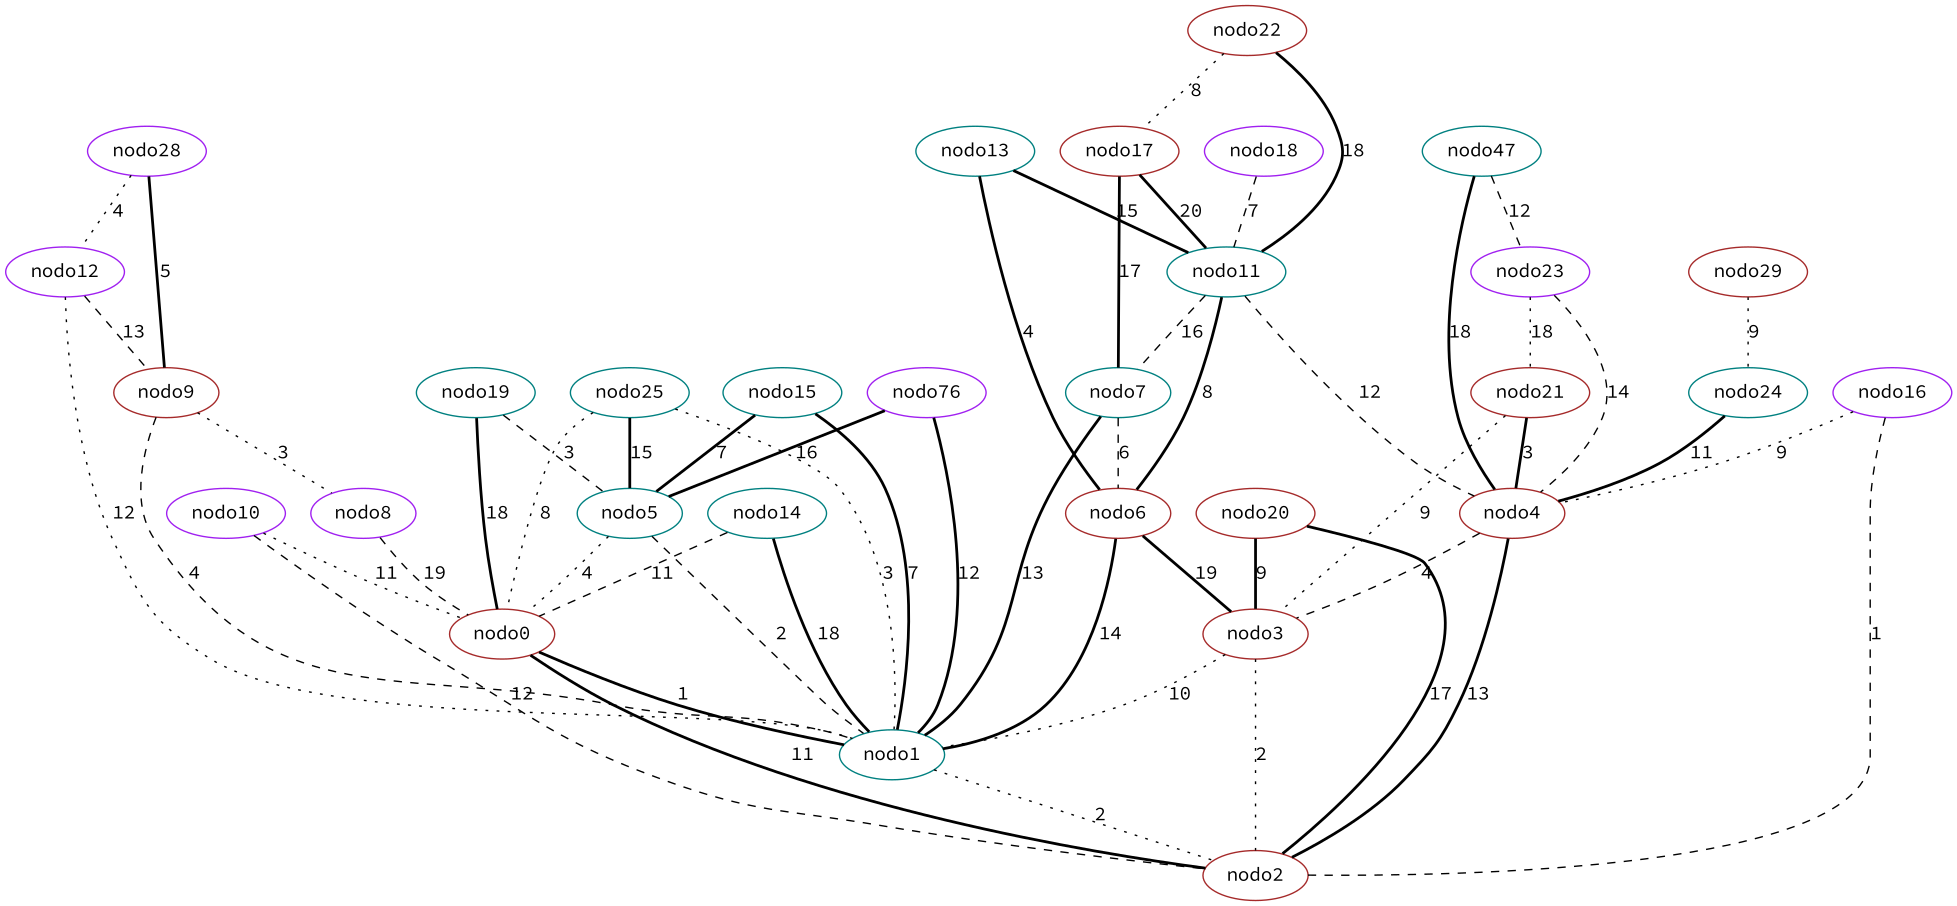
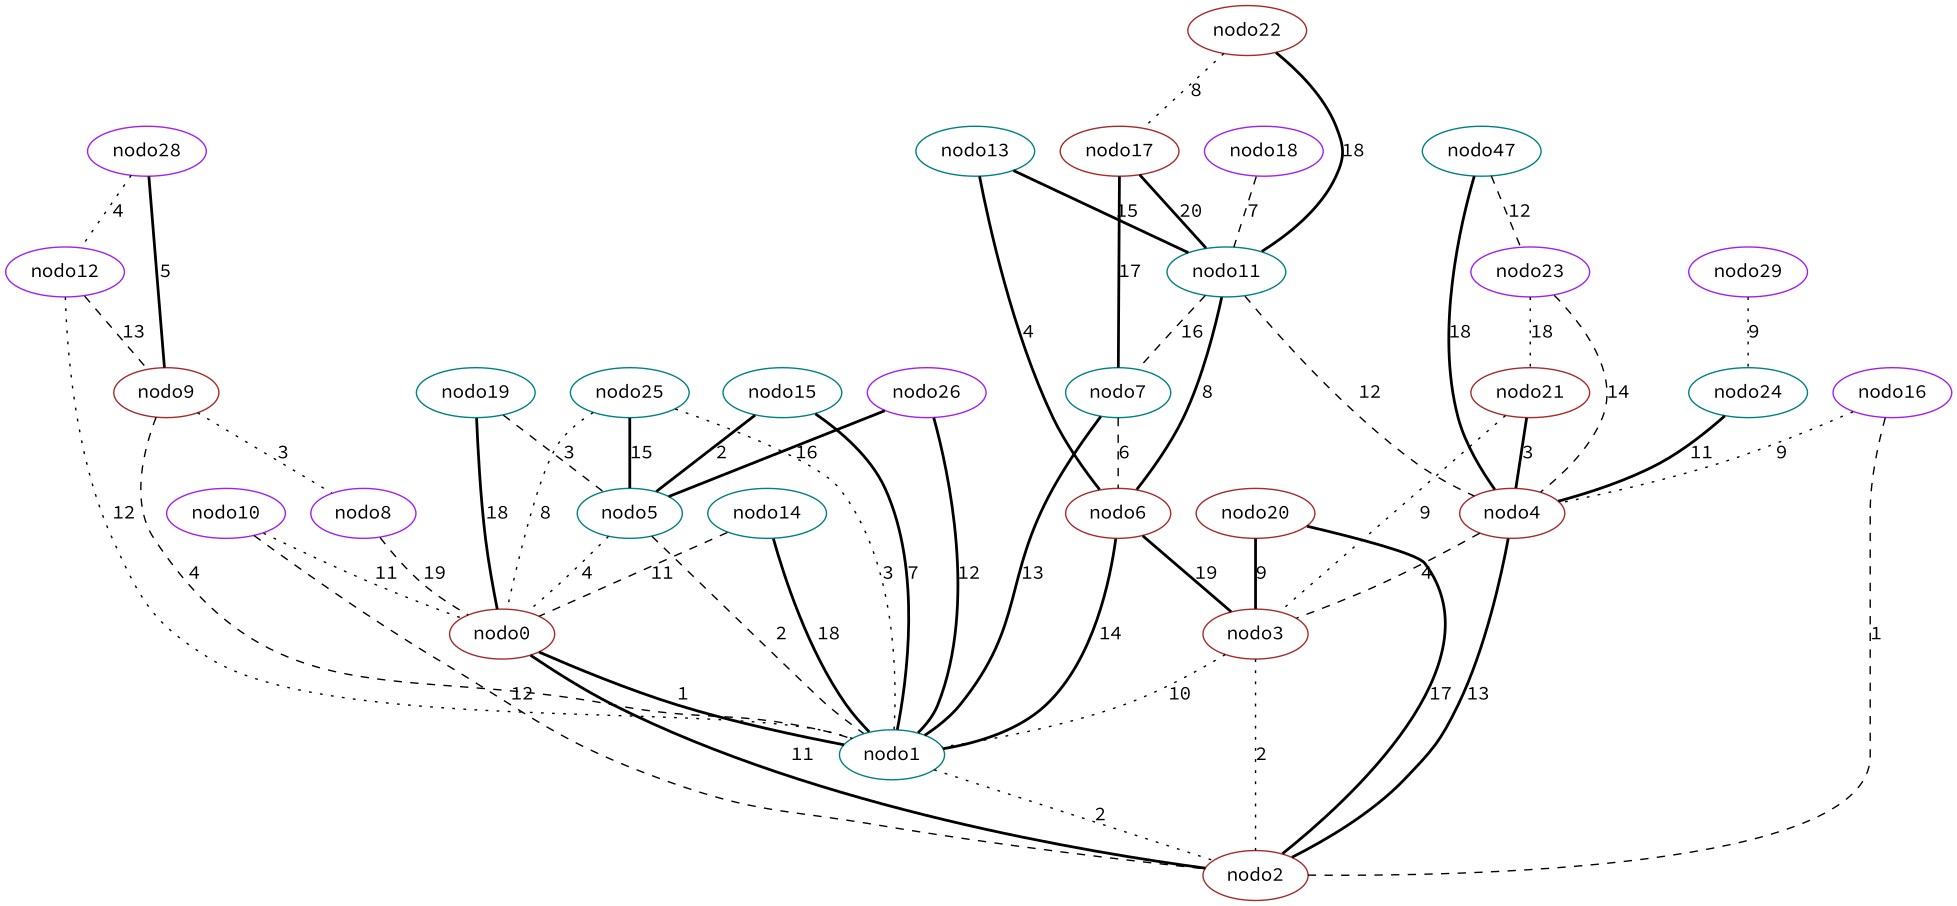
node "nodo29": color brown -> purple
node "nodo76": label "nodo76" -> "nodo26"
edge "nodo15" -- "nodo5": label "7" -> "2"
